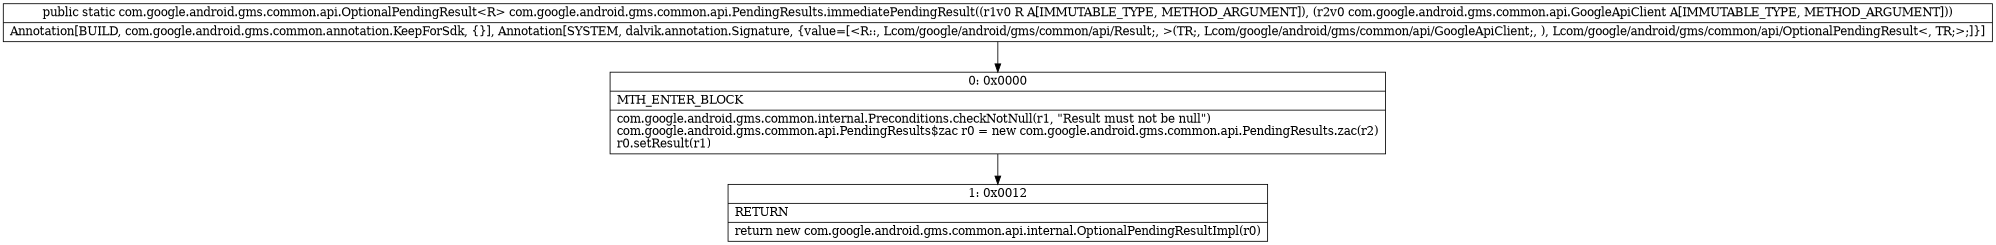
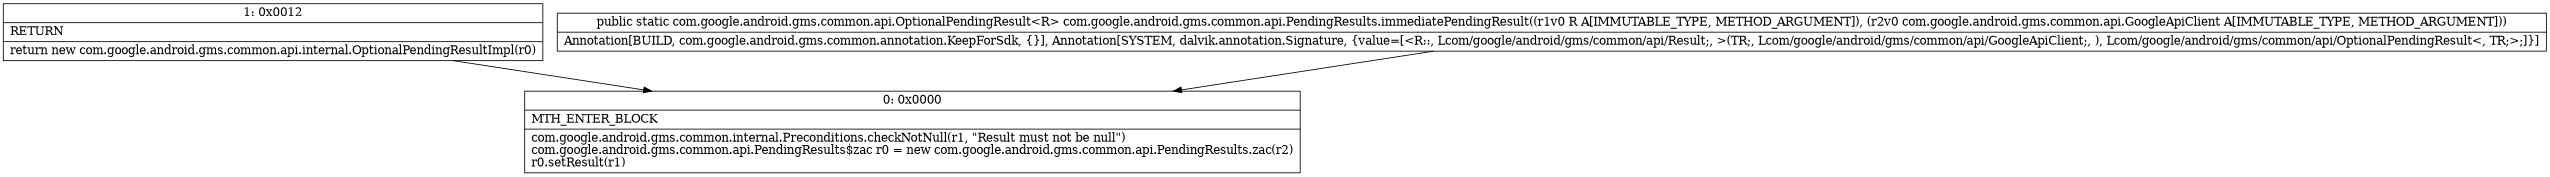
edge "0: 0x0000" -> "1: 0x0012": reversed
